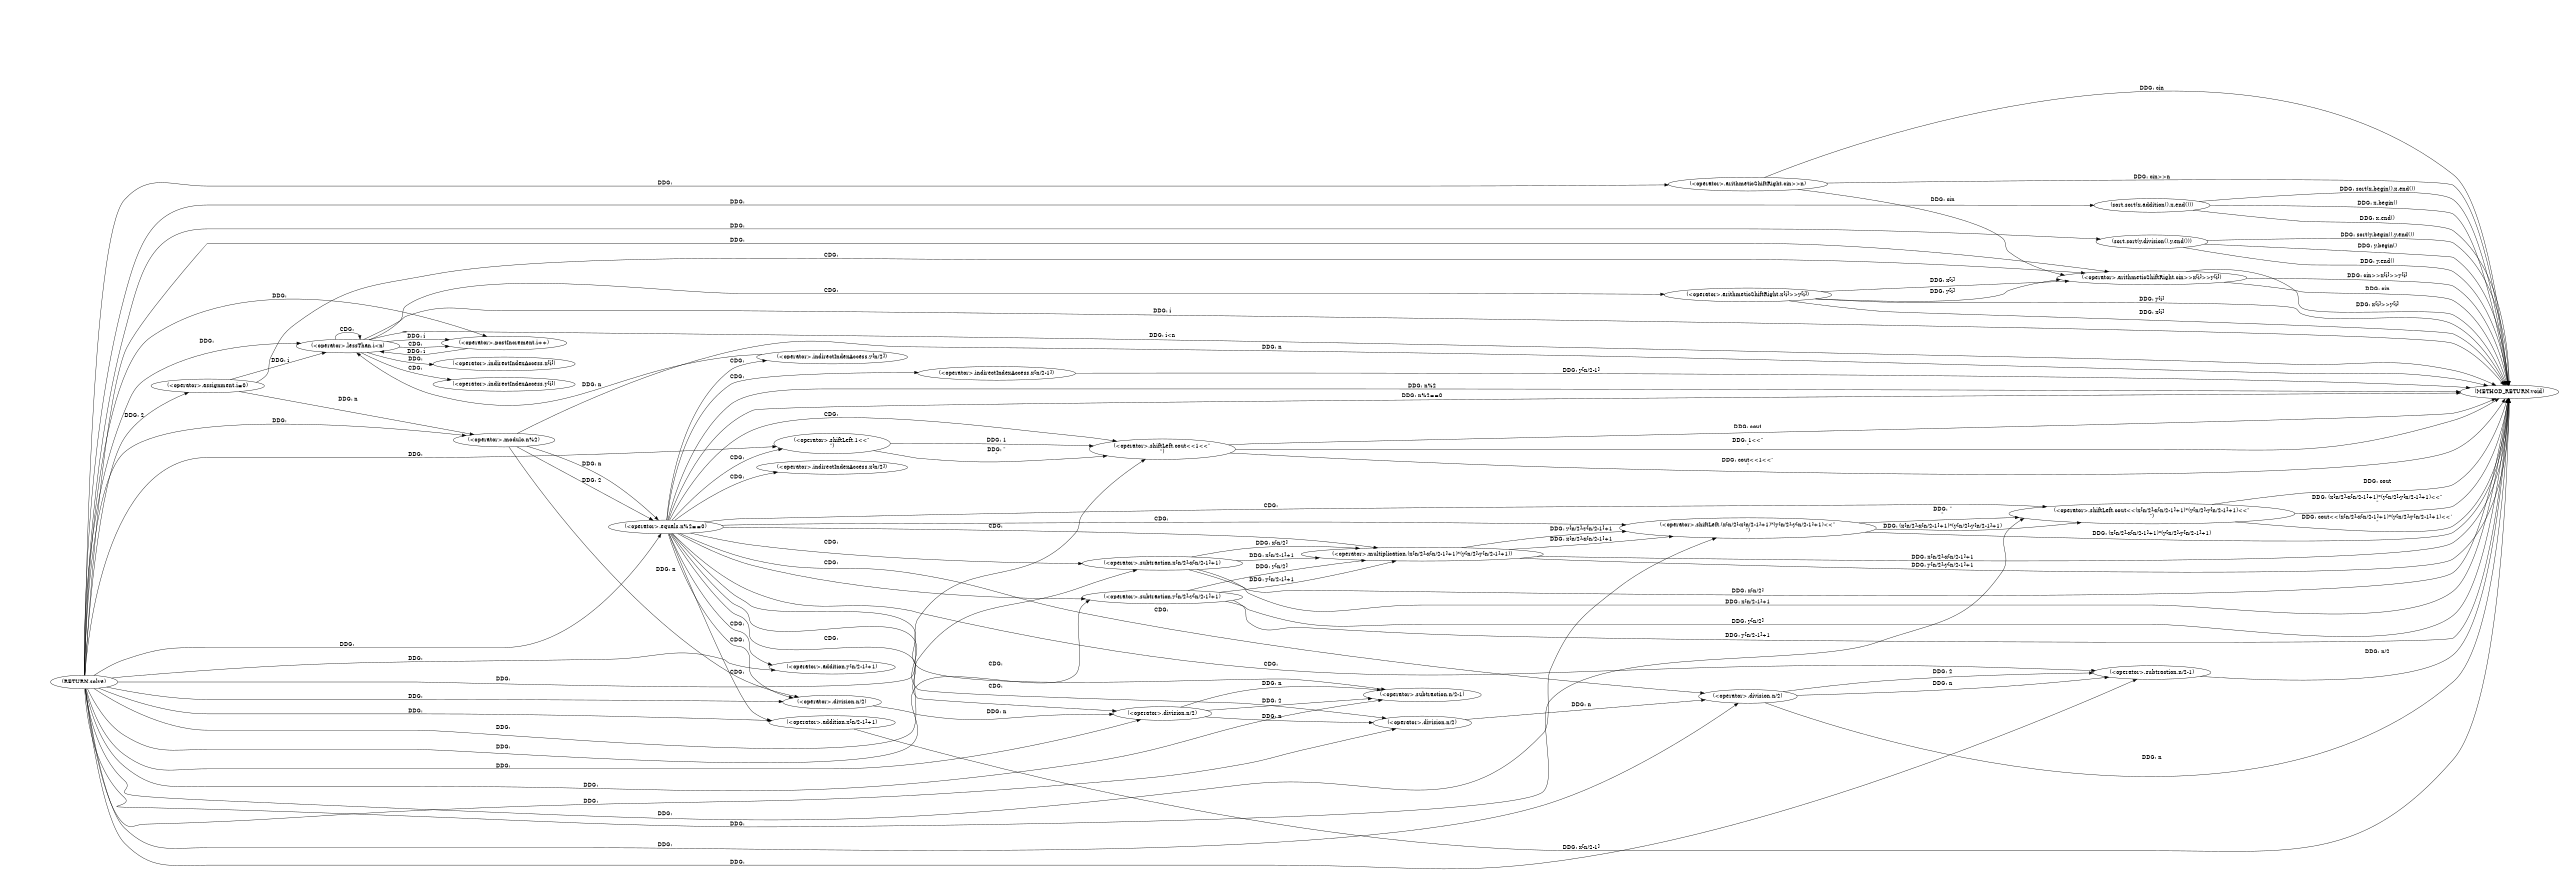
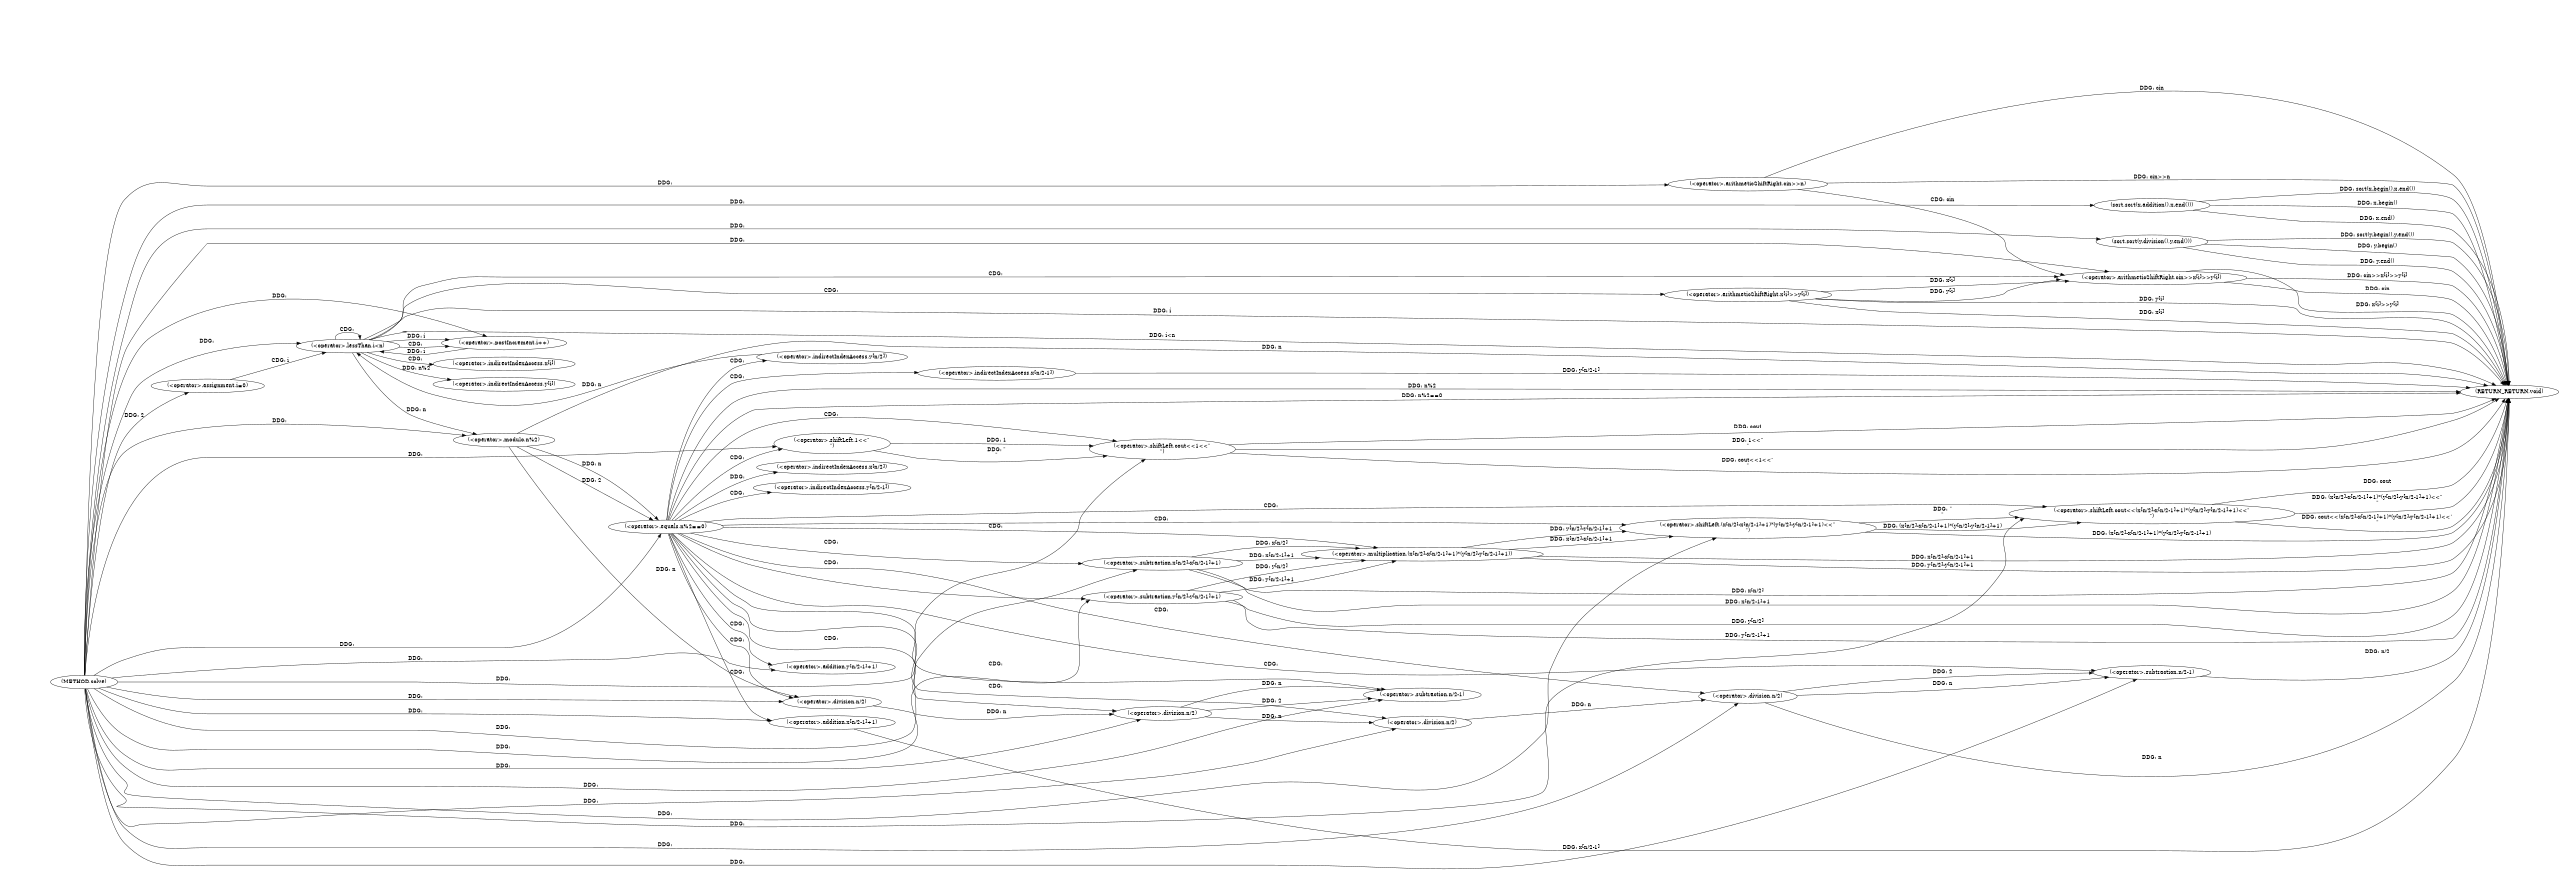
edge "(<operator>.arithmeticShiftRight,cin>>n)" -> "(<operator>.arithmeticShiftRight,cin>>x[i]>>y[i])": label "DDG: cin" -> "CDG: cin"
edge "(<operator>.assignment,i=0)" -> "(<operator>.arithmeticShiftRight,cin>>x[i]>>y[i])": now "(<operator>.lessThan,i<n)" -> "(<operator>.arithmeticShiftRight,cin>>x[i]>>y[i])"
edge "(<operator>.lessThan,i<n)" -> "(<operator>.indirectIndexAccess,x[i])": label "DDG: " -> "CDG: "
edge "(<operator>.assignment,i=0)" -> "(<operator>.lessThan,i<n)": label "DDG: i" -> "CDG: i"
edge "(<operator>.lessThan,i<n)" -> "(<operator>.indirectIndexAccess,y[i])": label "CDG: " -> "DDG: n%2"
node "(METHOD_RETURN,void)": label "(METHOD_RETURN,void)" -> "(RETURN_RETURN,void)"
edge "(<operator>.assignment,i=0)" -> "(<operator>.modulo,n%2)": now "(<operator>.lessThan,i<n)" -> "(<operator>.modulo,n%2)"
edge "(<operator>.equals,n%2==0)" -> "(<operator>.indirectIndexAccess,x[n/2])": label "CDG: " -> "DDG: "
node "(<operator>.indirectIndexAccess,y[n/2-1])": added
node "(RETURN,solve)": label "(RETURN,solve)" -> "(METHOD,solve)"
